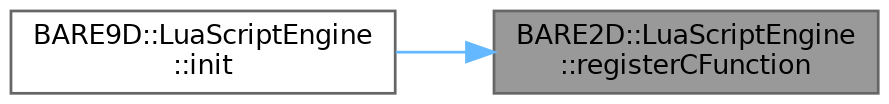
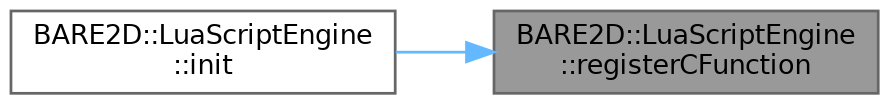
node "BARE9D::LuaScriptEngine ::init": label "BARE9D::LuaScriptEngine ::init" -> "BARE2D::LuaScriptEngine ::init"
